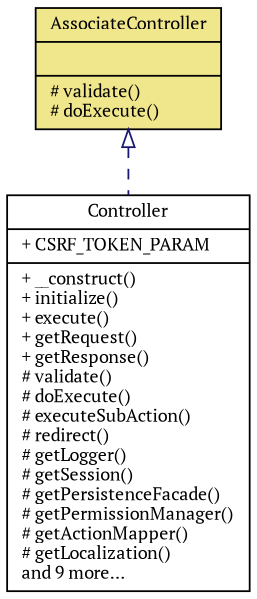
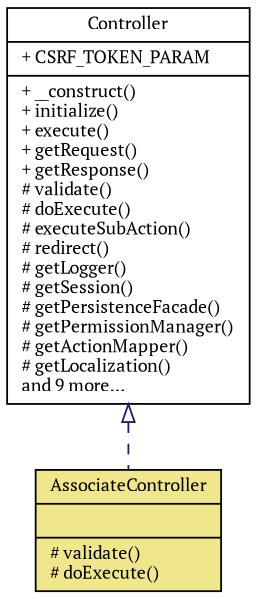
edge "Controller" -> "AssociateController": reversed
